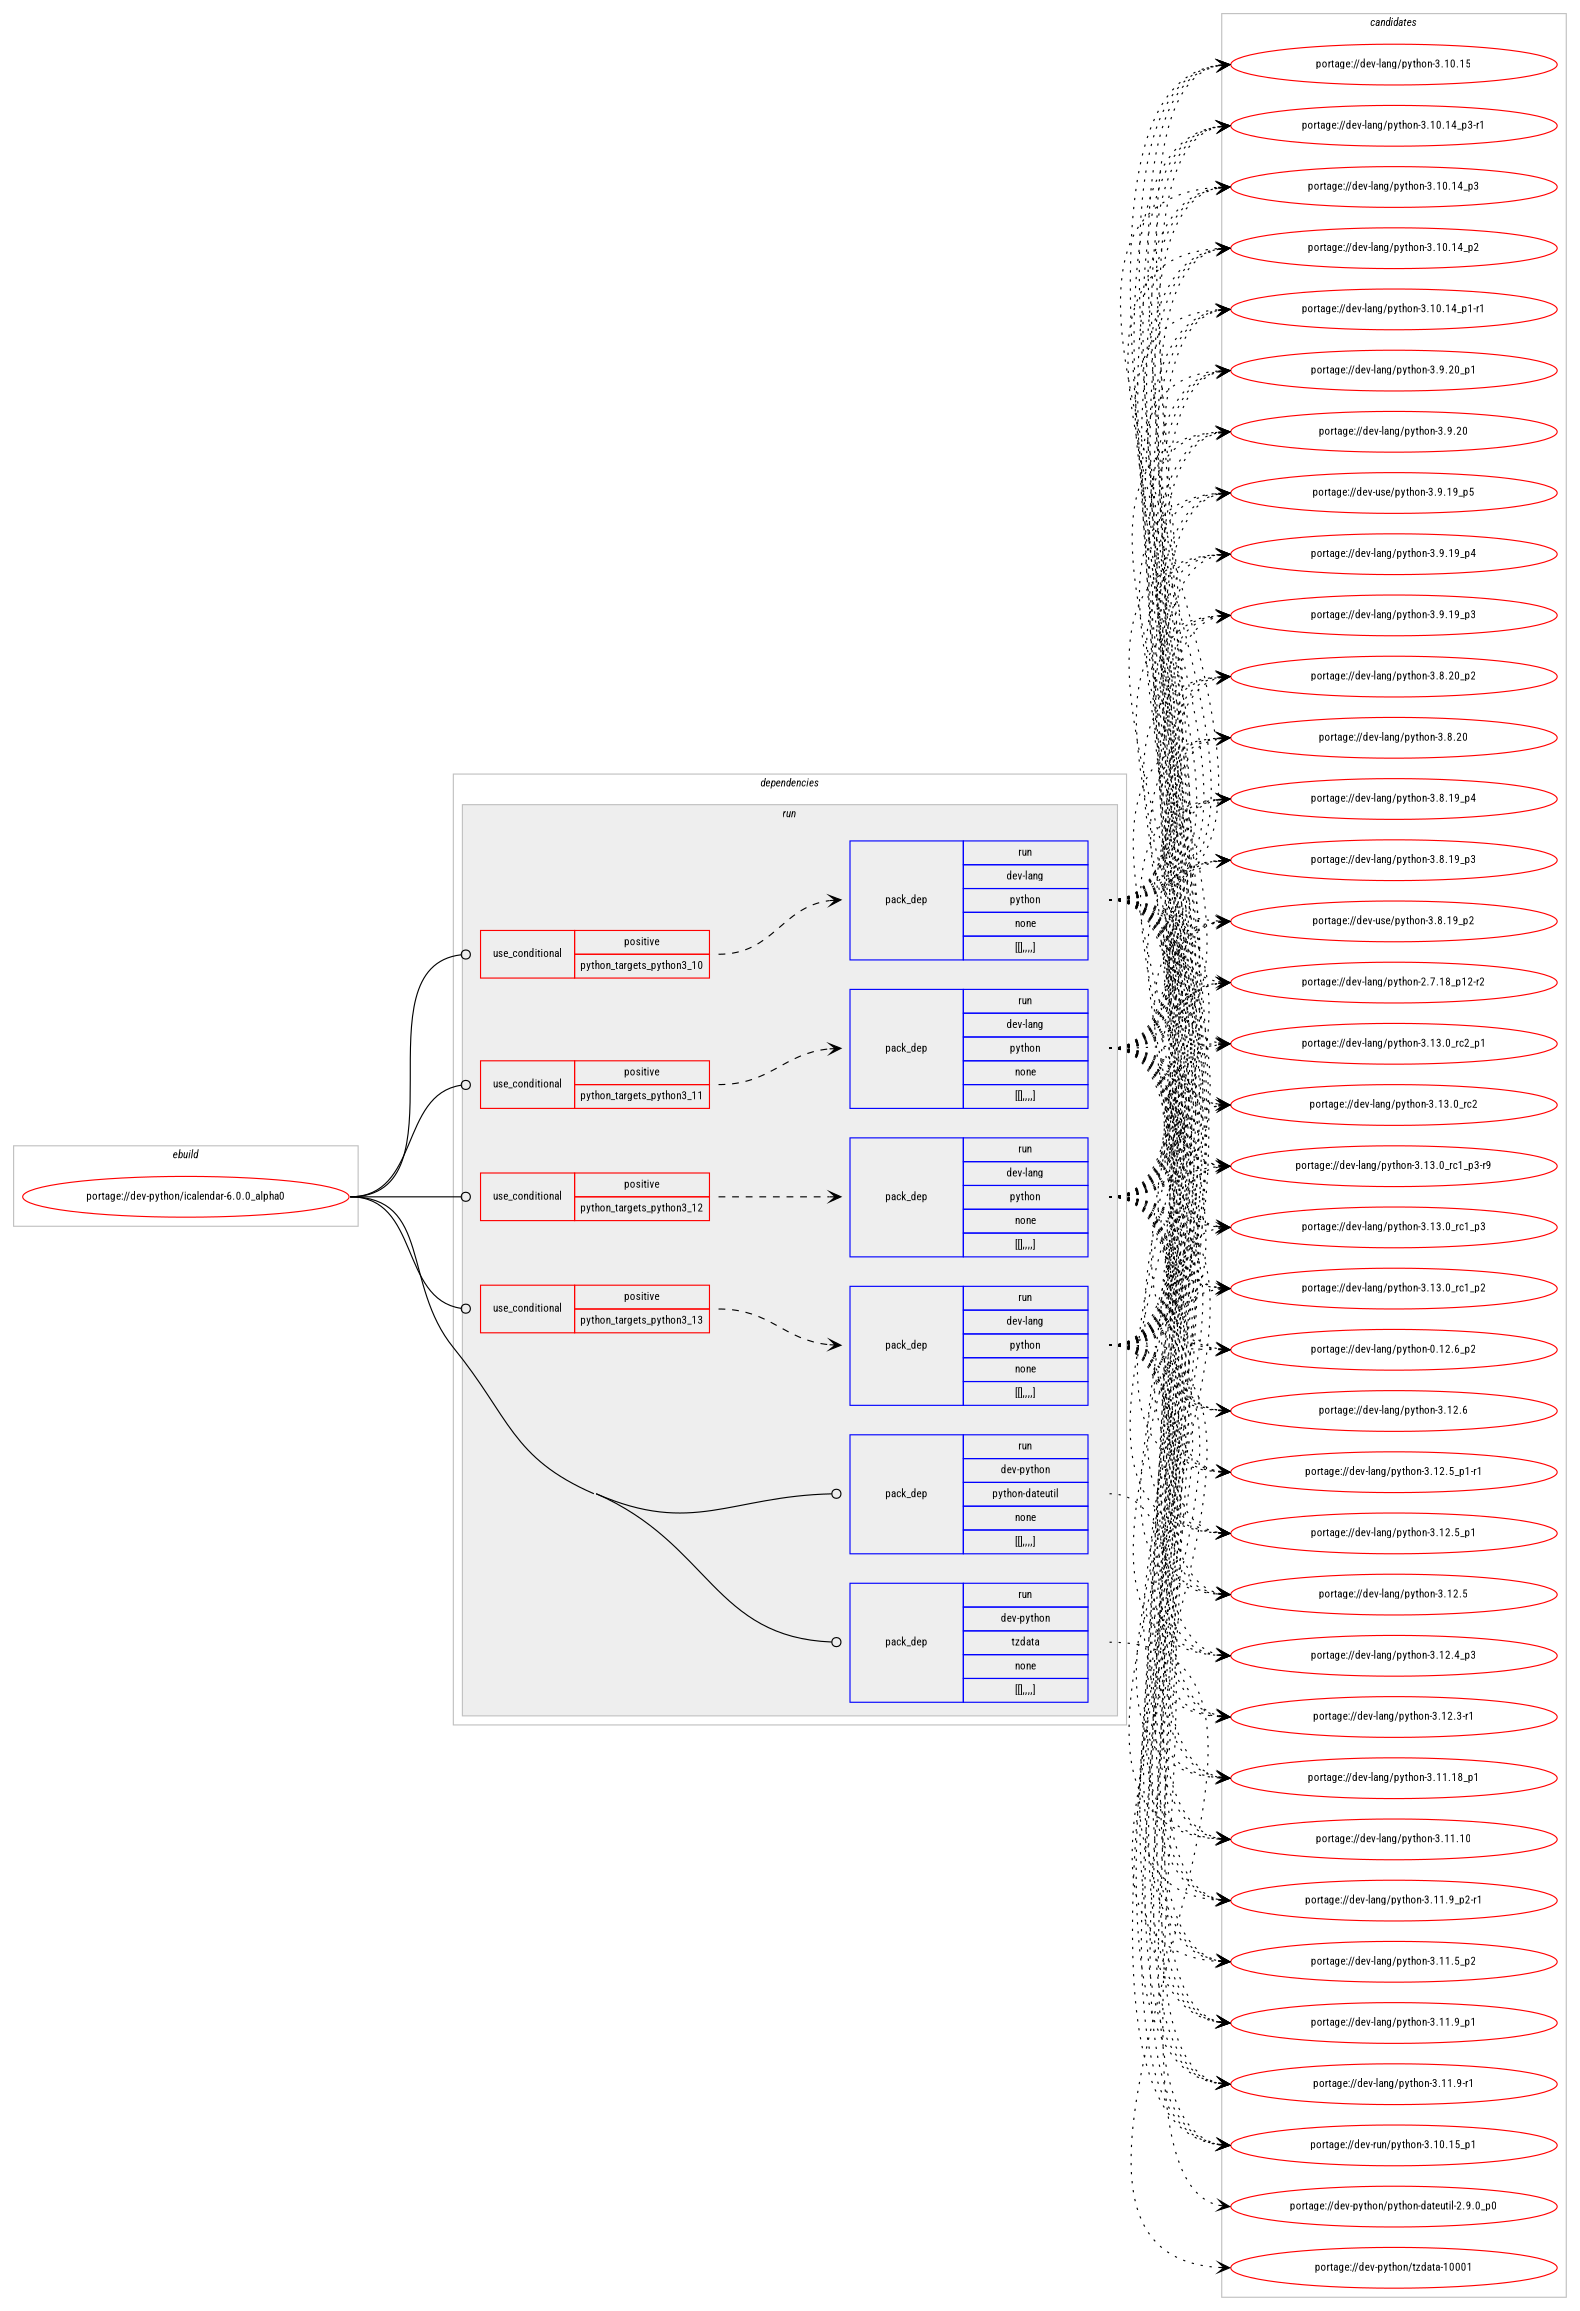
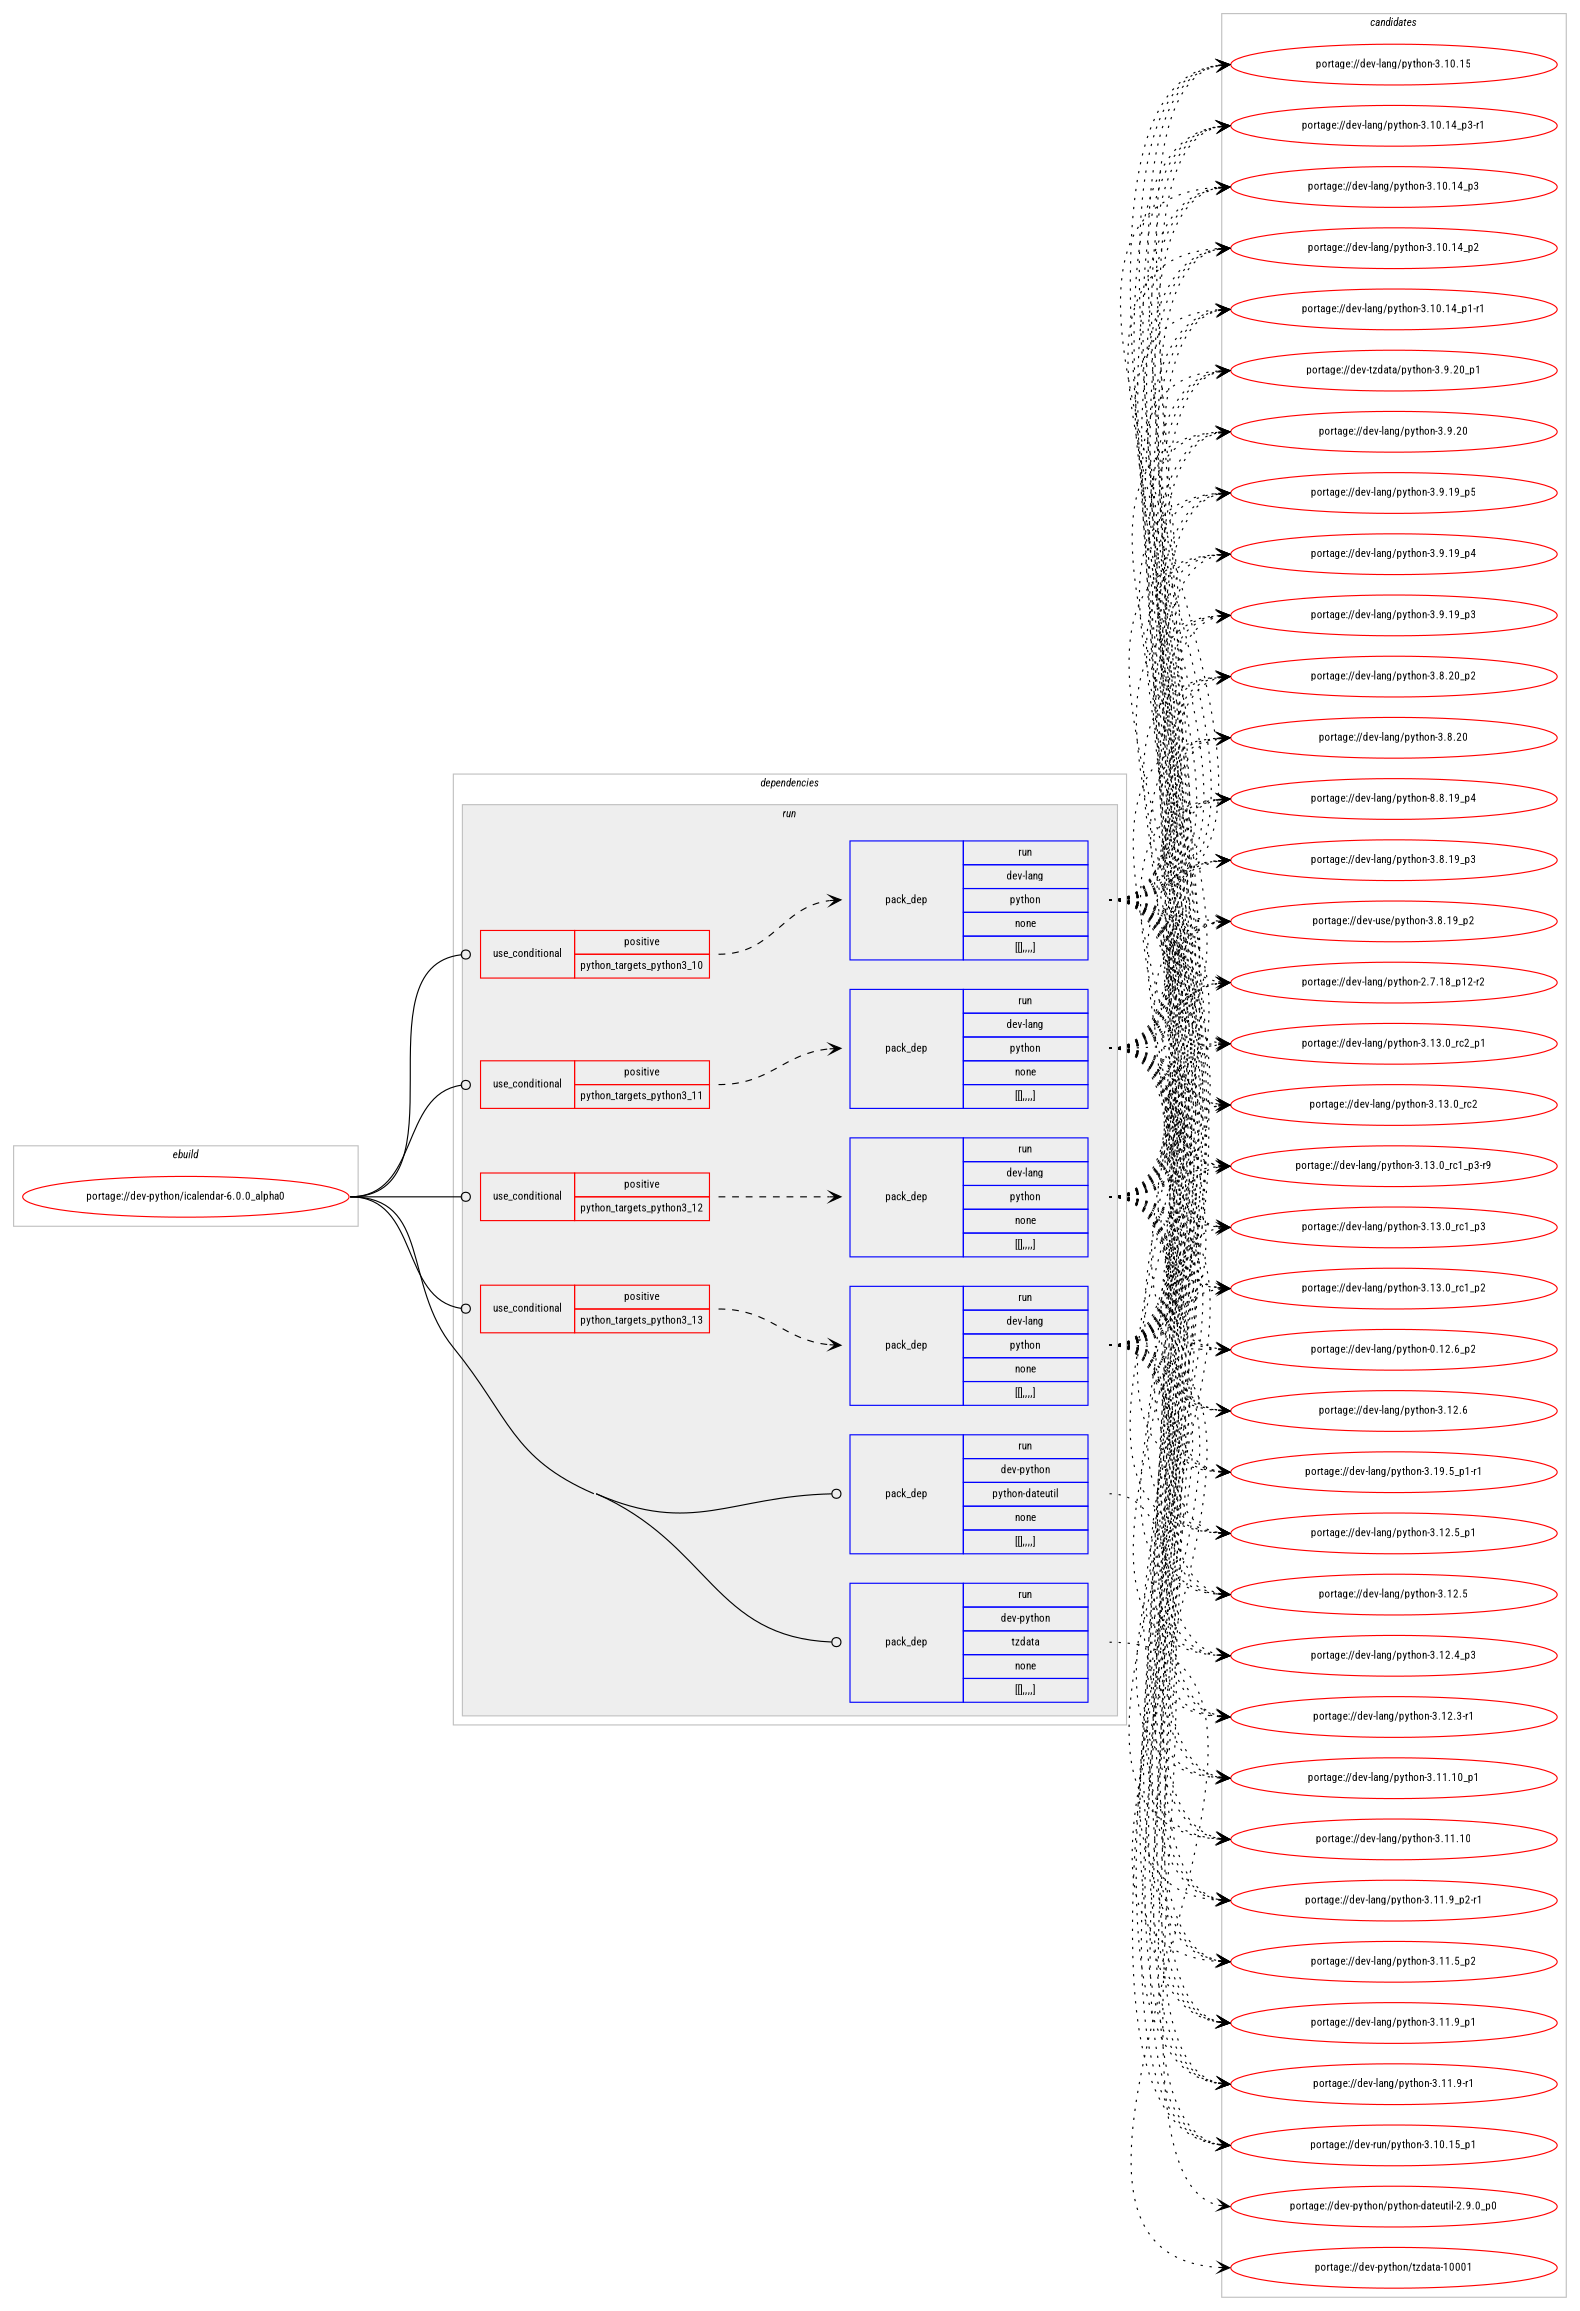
node "portage://dev-lang/python-3.9.20_p1": label "portage://dev-lang/python-3.9.20_p1" -> "portage://dev-tzdata/python-3.9.20_p1"
node "portage://dev-use/python-3.9.19_p5": label "portage://dev-use/python-3.9.19_p5" -> "portage://dev-lang/python-3.9.19_p5"
node "portage://dev-lang/python-3.8.19_p4": label "portage://dev-lang/python-3.8.19_p4" -> "portage://dev-lang/python-8.8.19_p4"
node "portage://dev-lang/python-3.12.5_p1-r1": label "portage://dev-lang/python-3.12.5_p1-r1" -> "portage://dev-lang/python-3.19.5_p1-r1"
node "portage://dev-lang/python-3.11.18_p1": label "portage://dev-lang/python-3.11.18_p1" -> "portage://dev-lang/python-3.11.10_p1"
